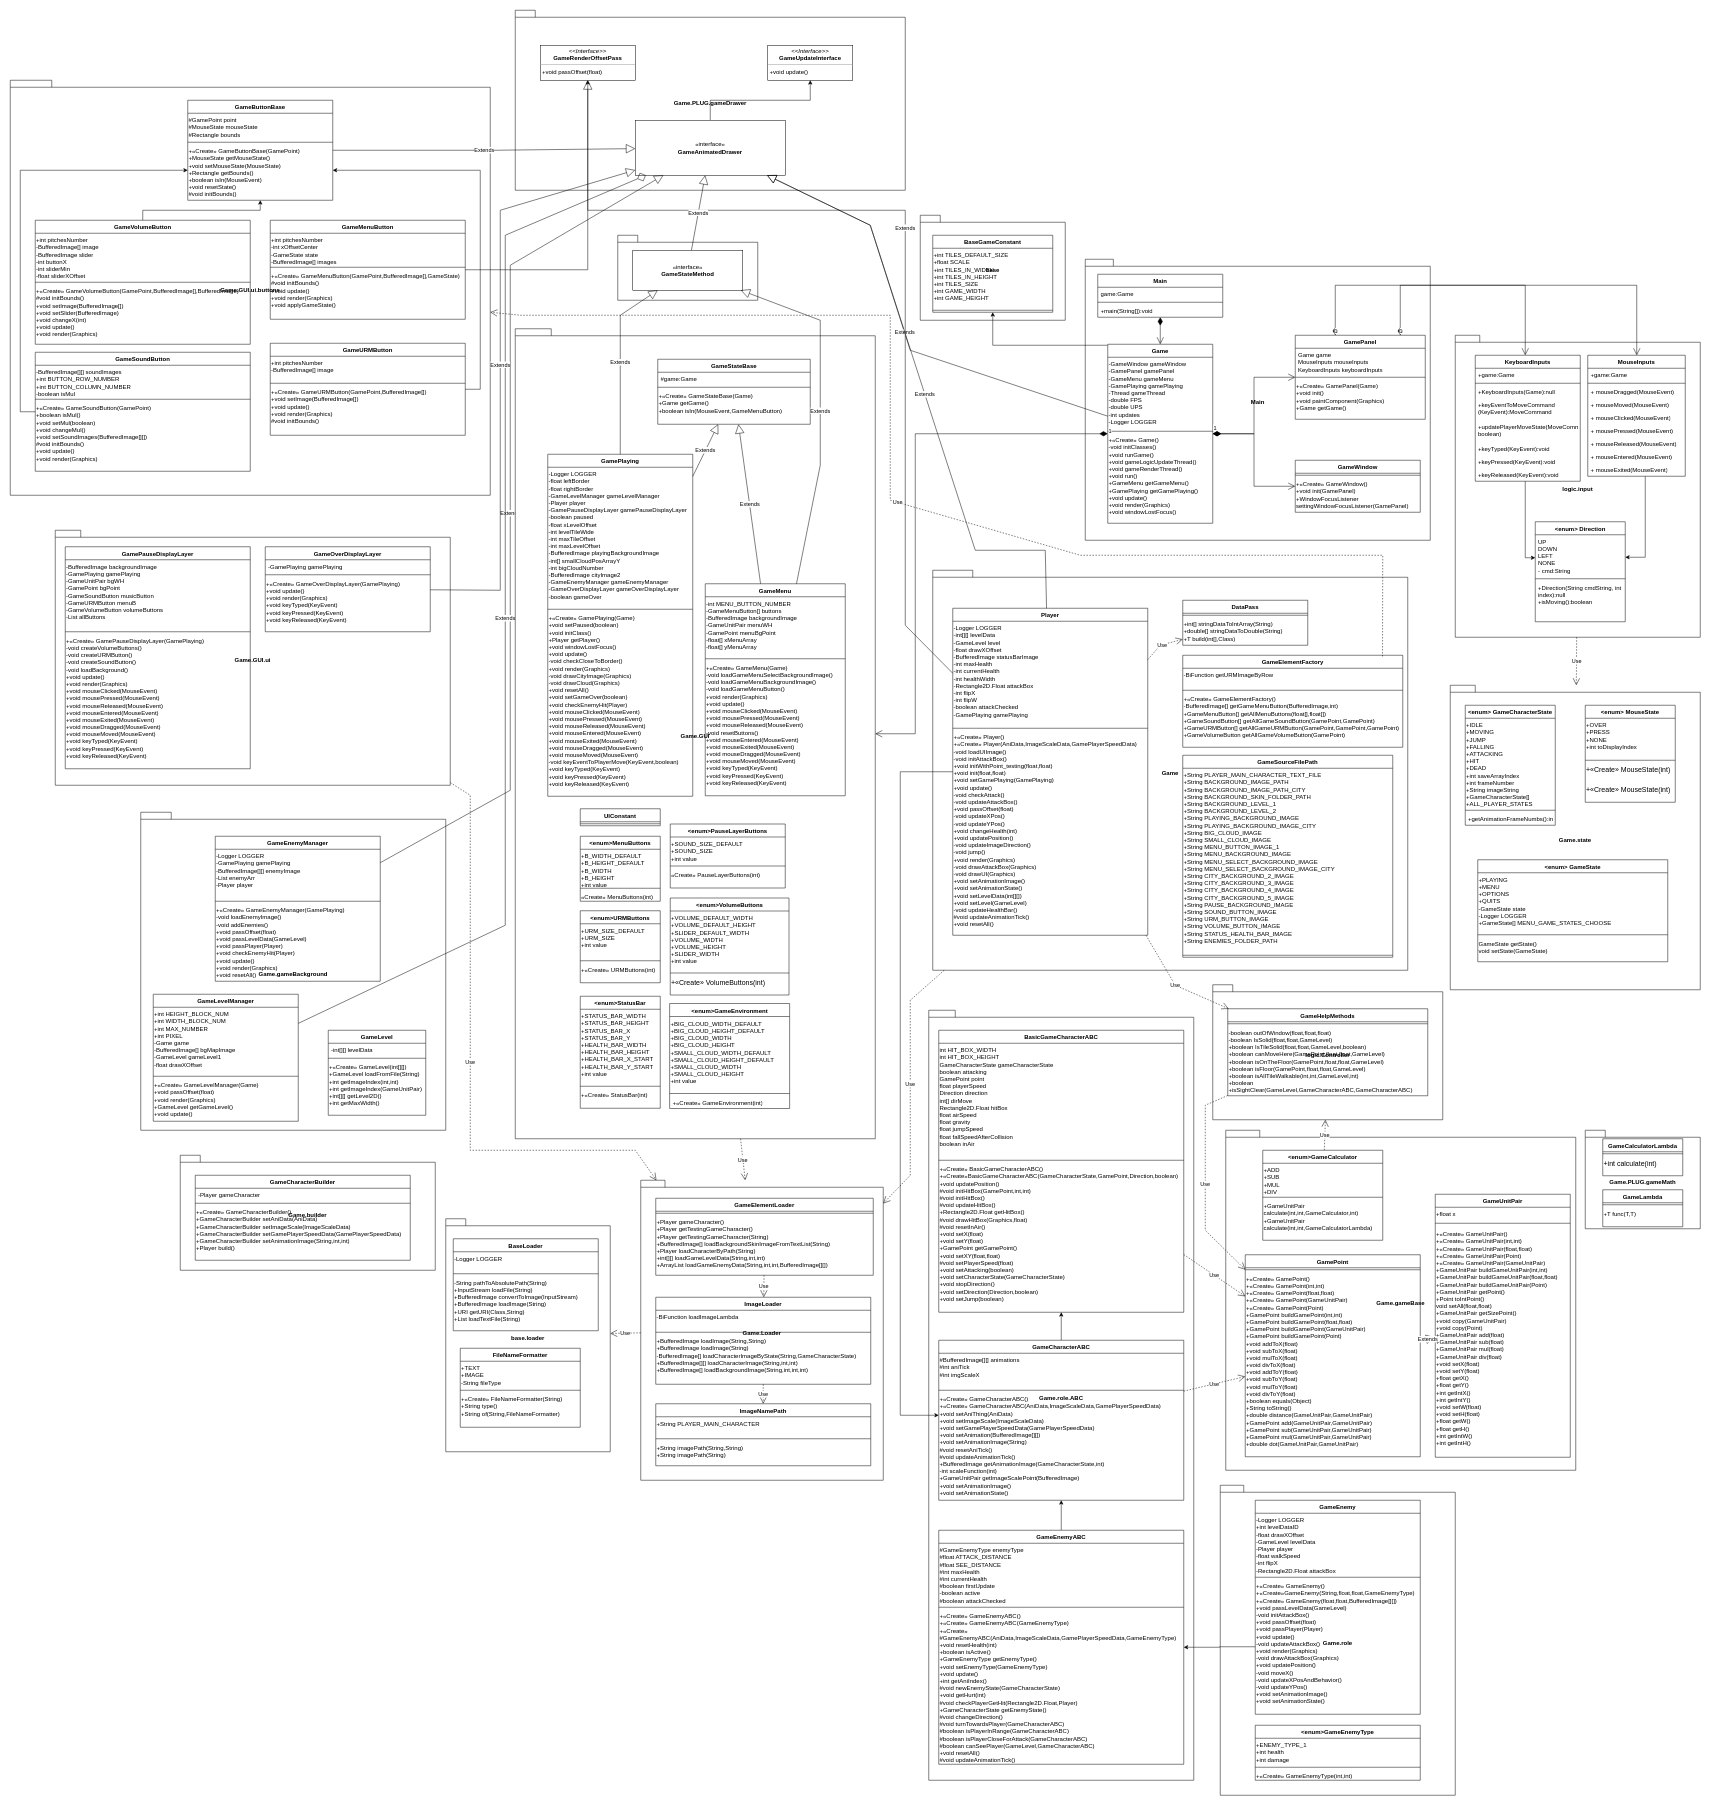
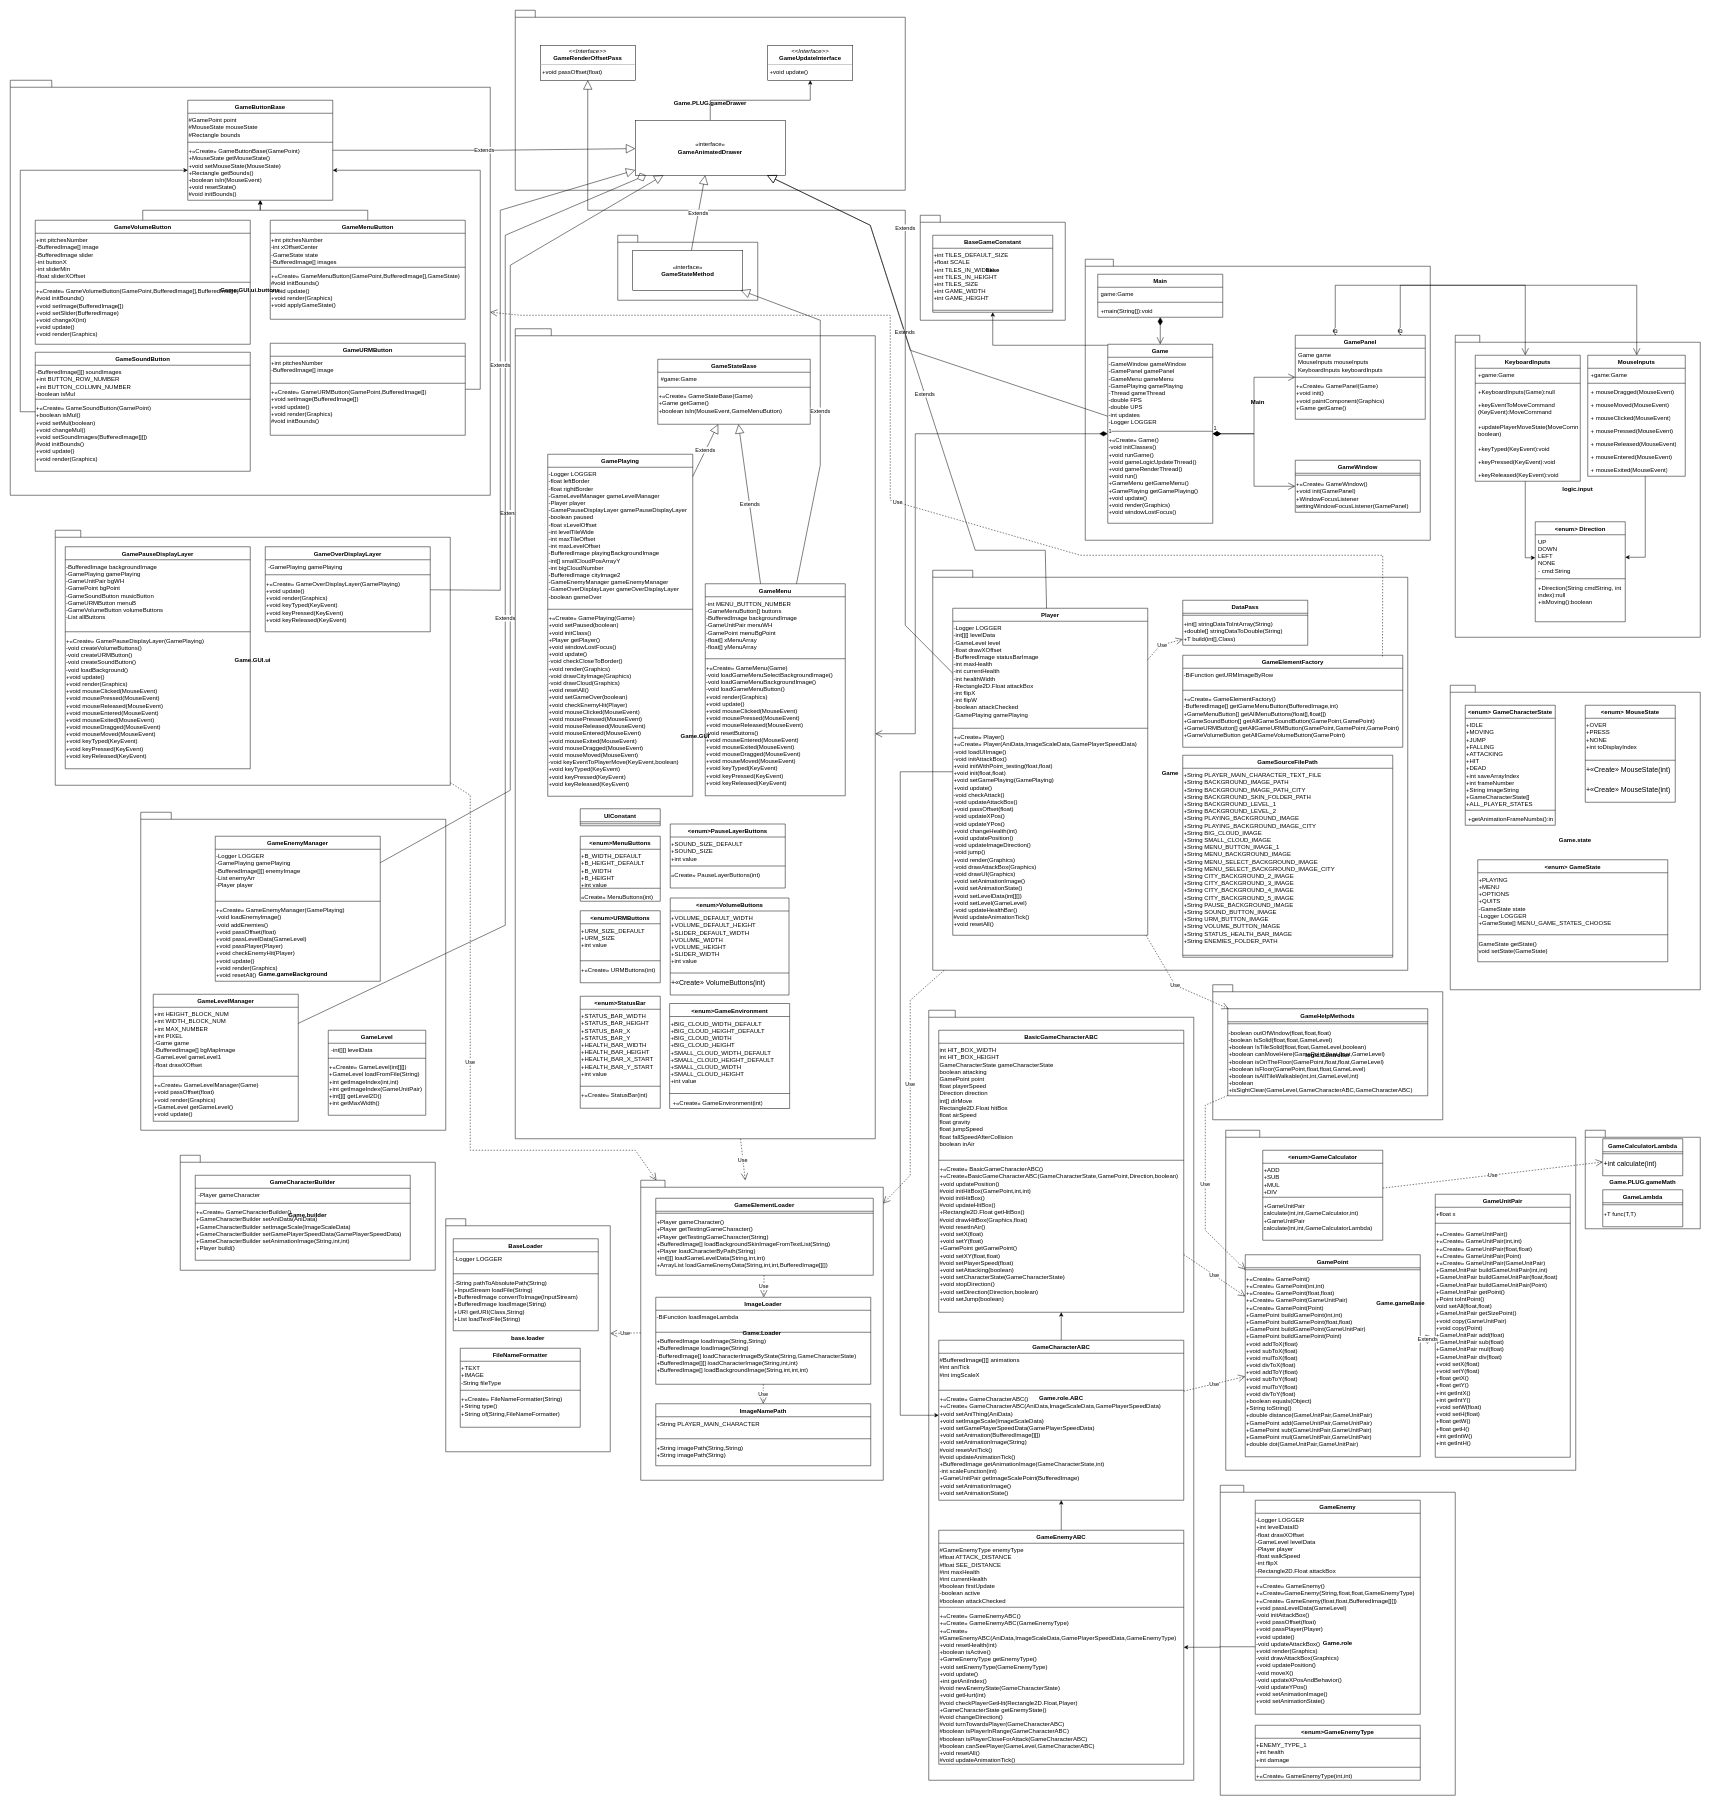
edge "GameMenuButton" -> "<<Interface>> GameRenderOffsetPass +void passOffset(float)": now "GameMenuButton" -> "GameButtonBase"
edge "GamePlaying" -> "«interface» GameStateMethod": removed, label "Extends"
edge "logic.input" -> "Game.state": removed, label "Use"
edge "<enum>GameCalculator" -> "logic.Controller": now "<enum>GameCalculator" -> "GameCalculatorLambda"
